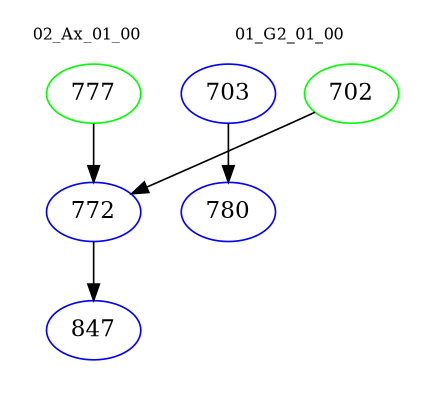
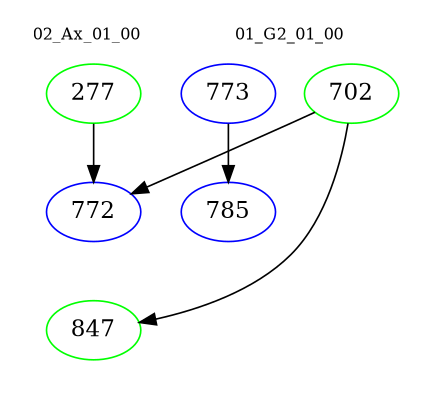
node "777": label "777" -> "277"
node "703": label "703" -> "773"
node "780": label "780" -> "785"
edge "772" -> "847": now "702" -> "847"
node "847": color blue -> green
